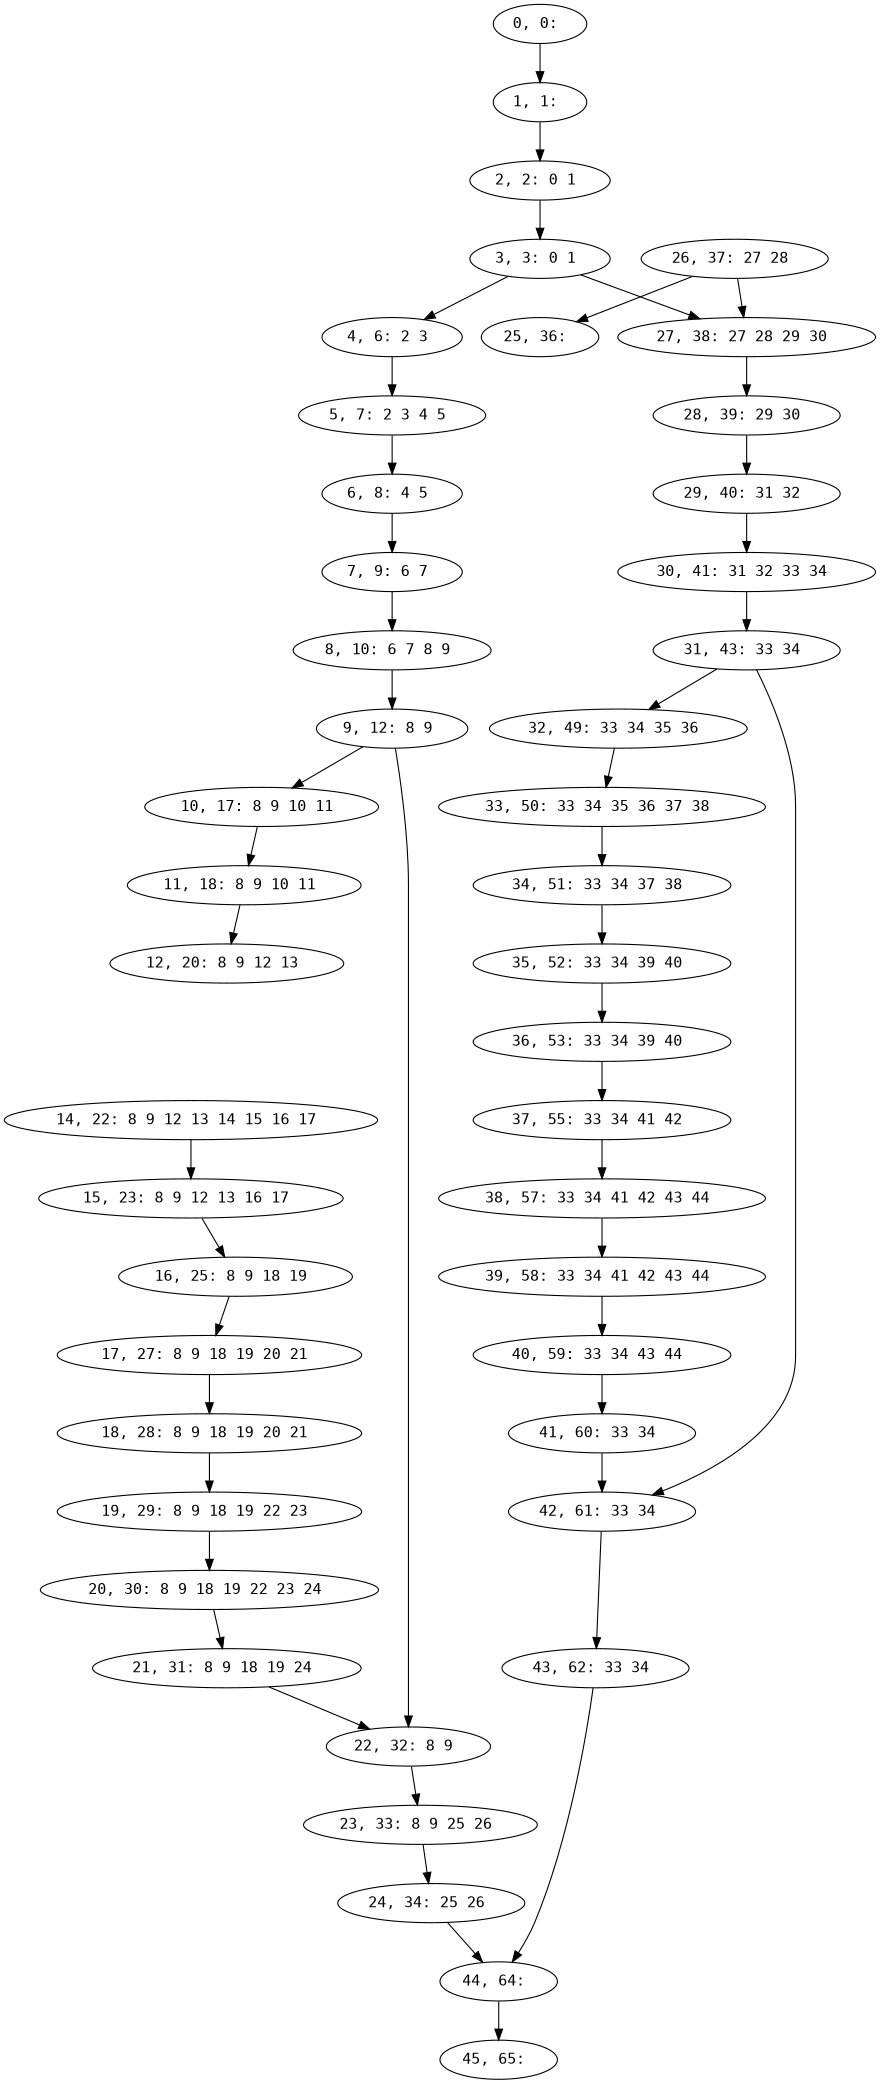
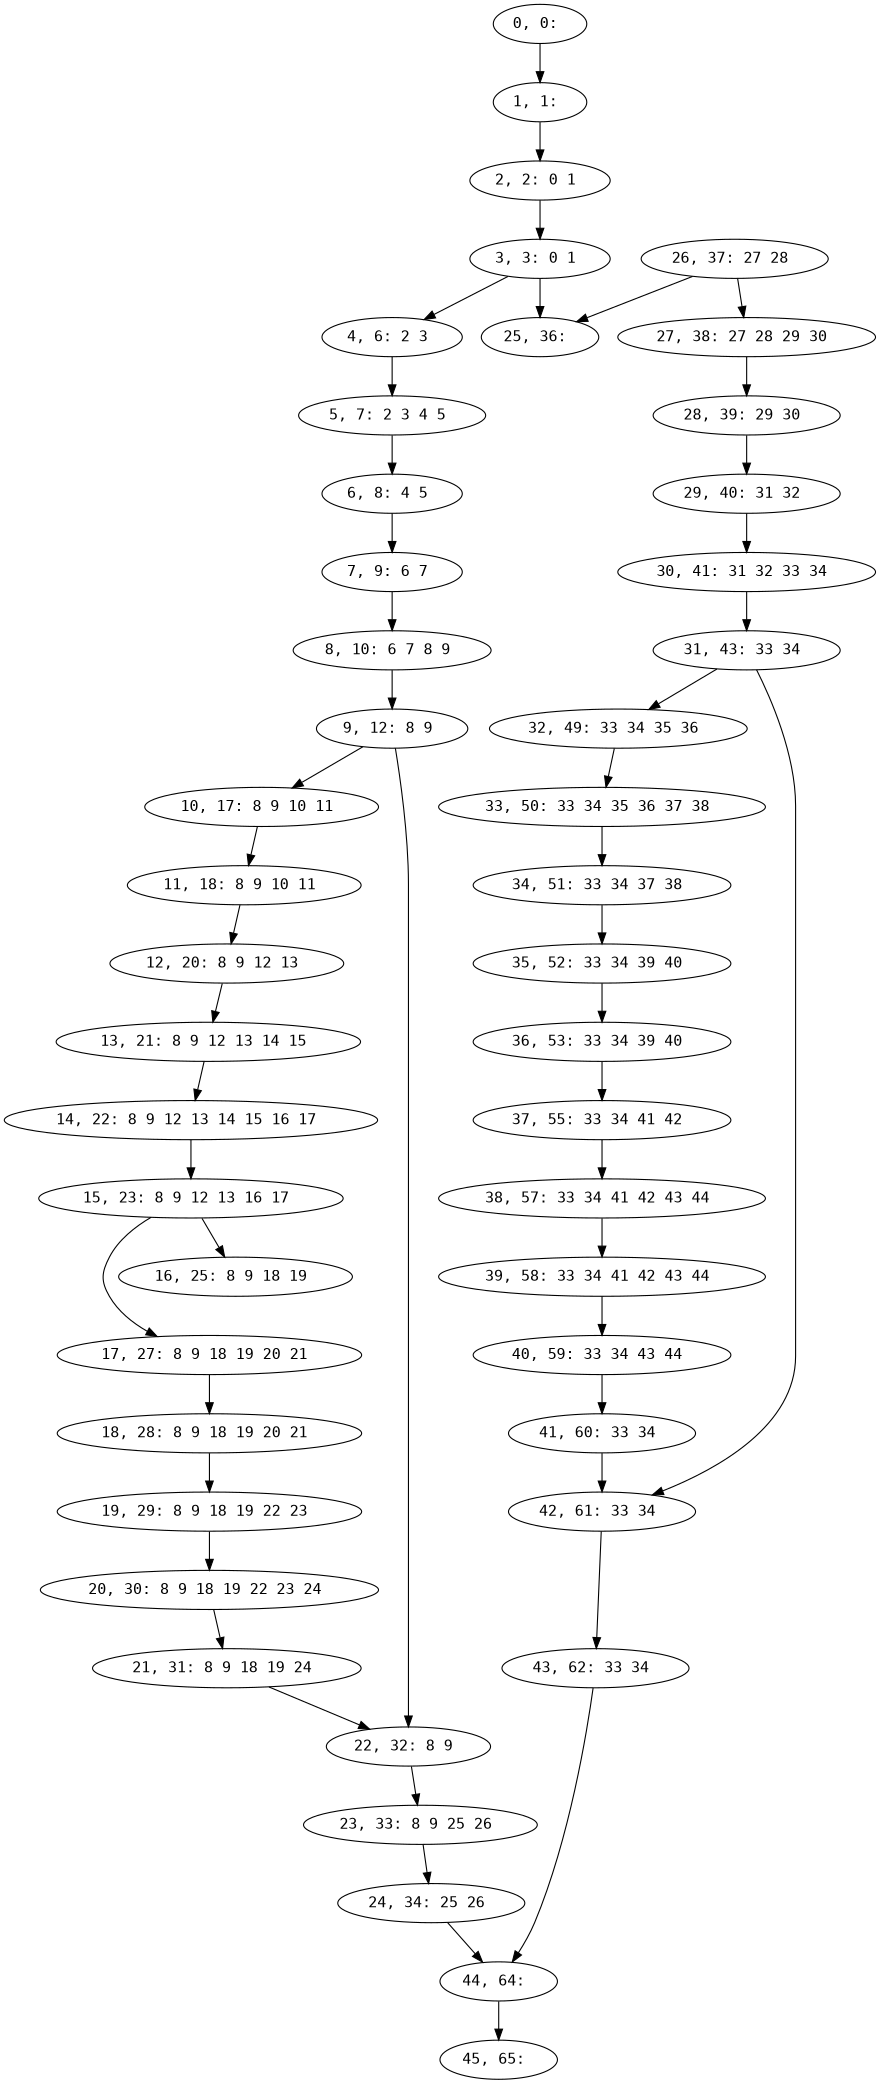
edge "3, 3: 0 1" -> "27, 38: 27 28 29 30": now "3, 3: 0 1" -> "25, 36:"
node "13, 21: 8 9 12 13 14 15": added
edge "16, 25: 8 9 18 19" -> "17, 27: 8 9 18 19 20 21": now "15, 23: 8 9 12 13 16 17" -> "17, 27: 8 9 18 19 20 21"
